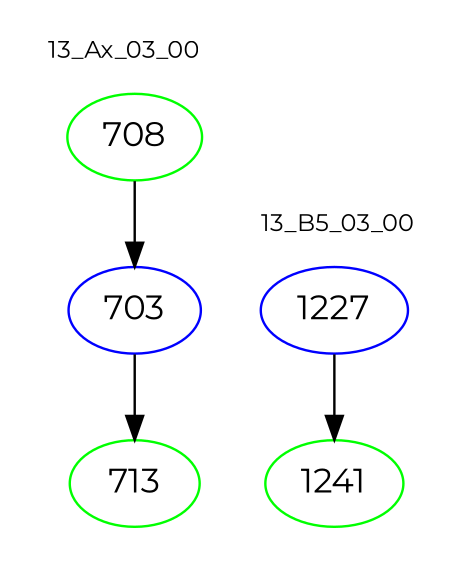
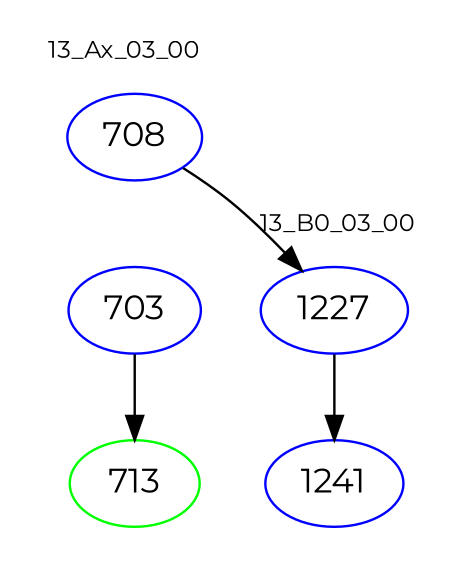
node "708": color green -> blue
edge "708" -> "703": now "708" -> "1227"
cluster "13_B5_03_00": label "13_B5_03_00" -> "13_B0_03_00"
node "1241": color green -> blue
